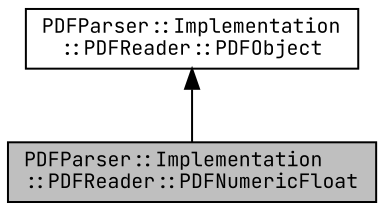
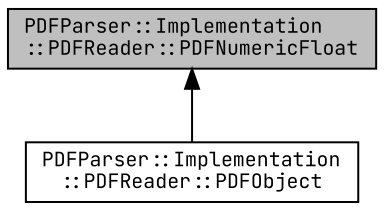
edge "PDFParser::Implementation ::PDFReader::PDFNumericFloat" -> "PDFParser::Implementation ::PDFReader::PDFObject": reversed
